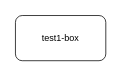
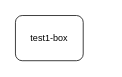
node "test1-box": size 90x45 -> 68x45
